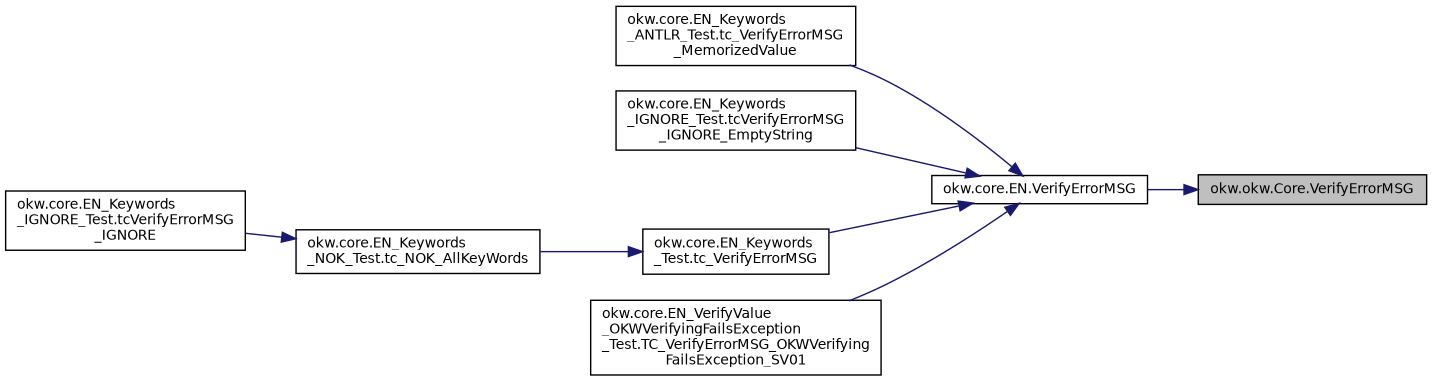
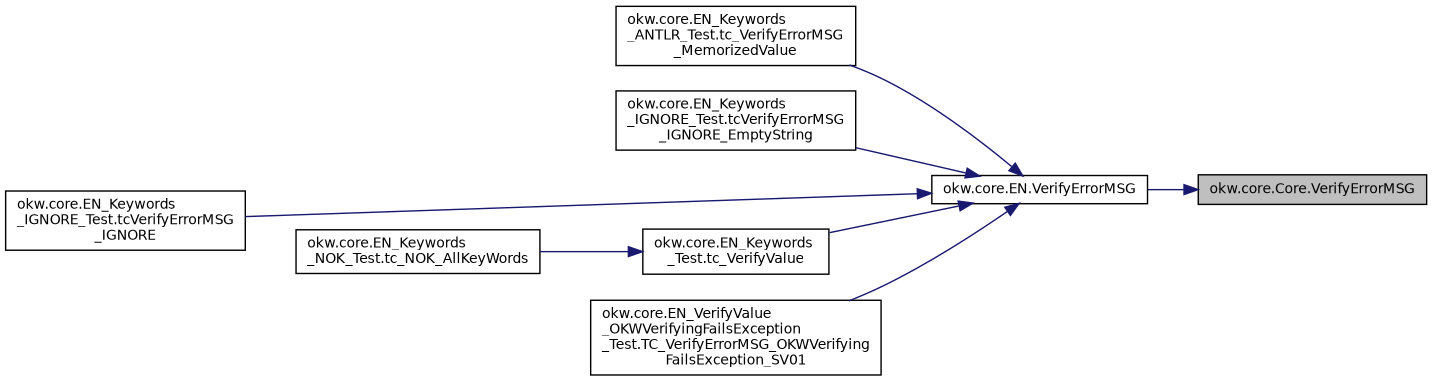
node "okw.okw.Core.VerifyErrorMSG": label "okw.okw.Core.VerifyErrorMSG" -> "okw.core.Core.VerifyErrorMSG"
edge "okw.core.EN_Keywords _IGNORE_Test.tcVerifyErrorMSG _IGNORE" -> "okw.core.EN_Keywords _NOK_Test.tc_NOK_AllKeyWords": now "okw.core.EN_Keywords _IGNORE_Test.tcVerifyErrorMSG _IGNORE" -> "okw.core.EN.VerifyErrorMSG"
node "okw.core.EN_Keywords _Test.tc_VerifyErrorMSG": label "okw.core.EN_Keywords _Test.tc_VerifyErrorMSG" -> "okw.core.EN_Keywords _Test.tc_VerifyValue"
